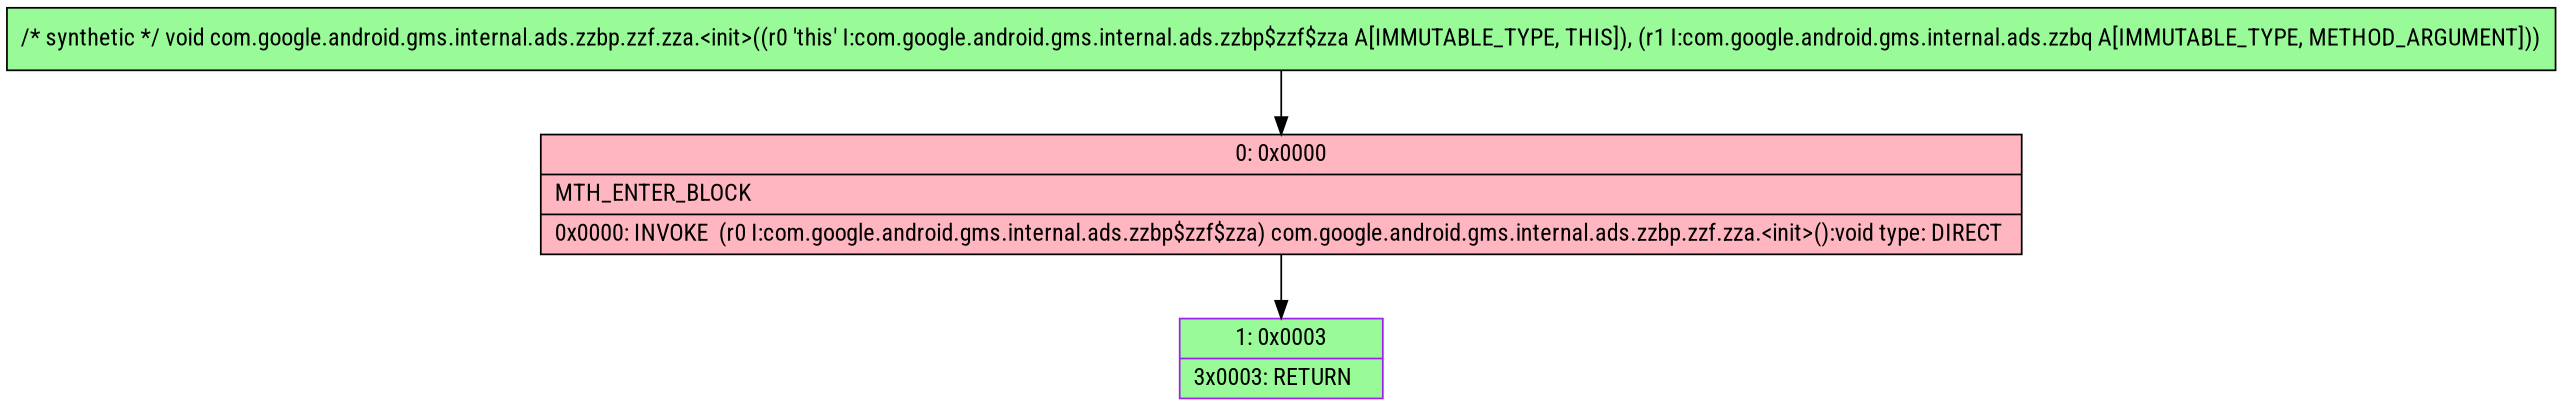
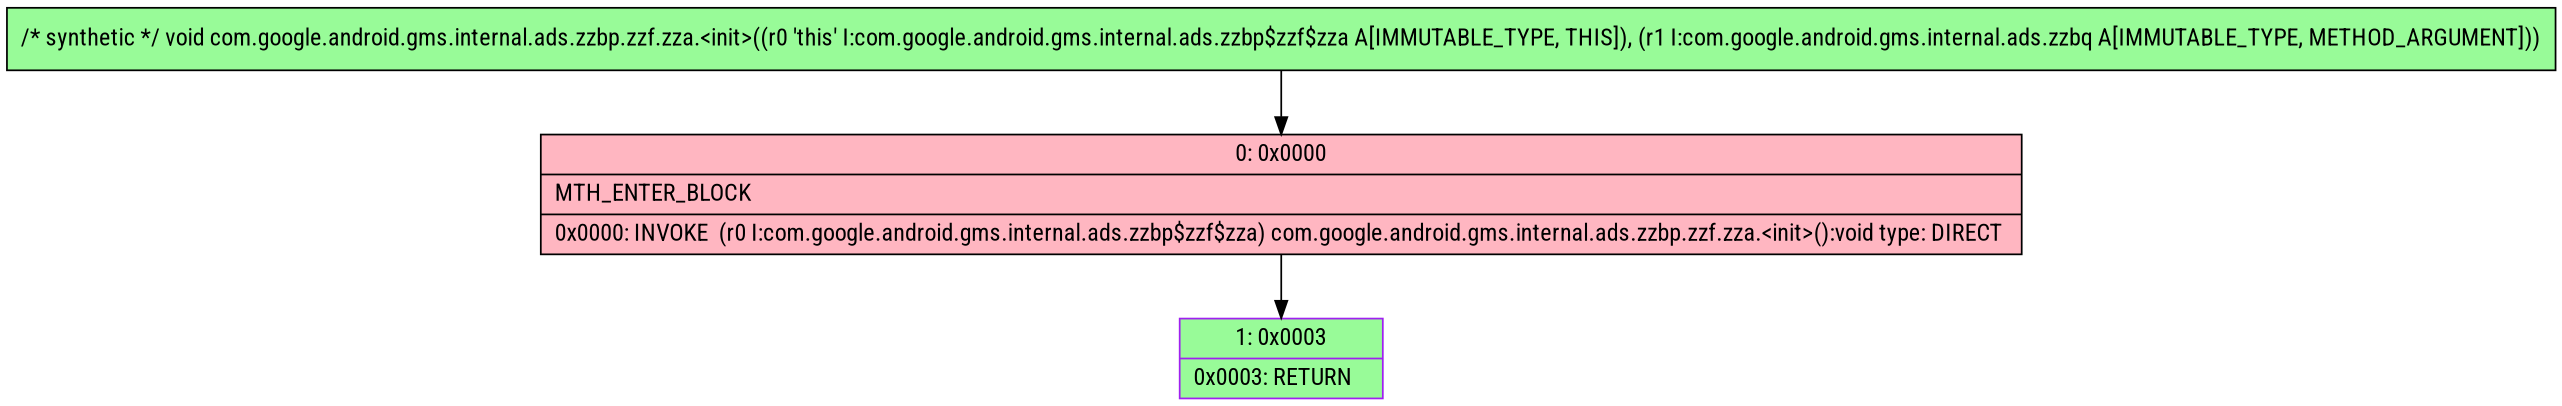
node "1: 0x0003": text "3x0003: RETURN" -> "0x0003: RETURN"
